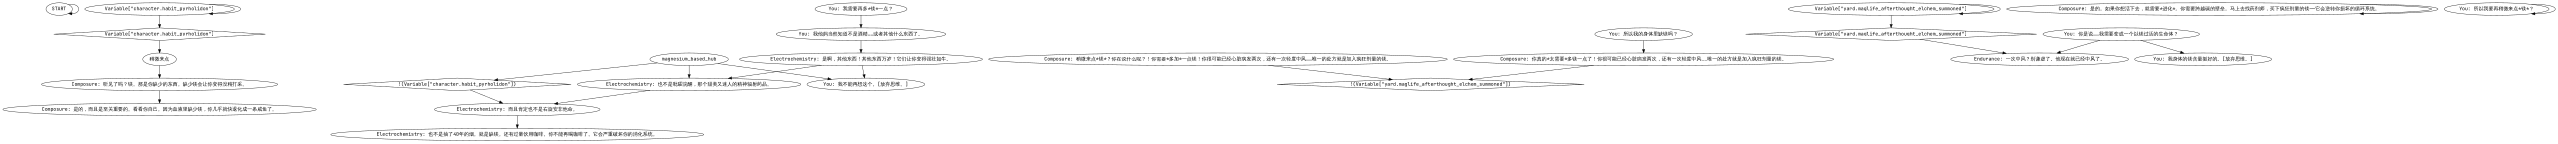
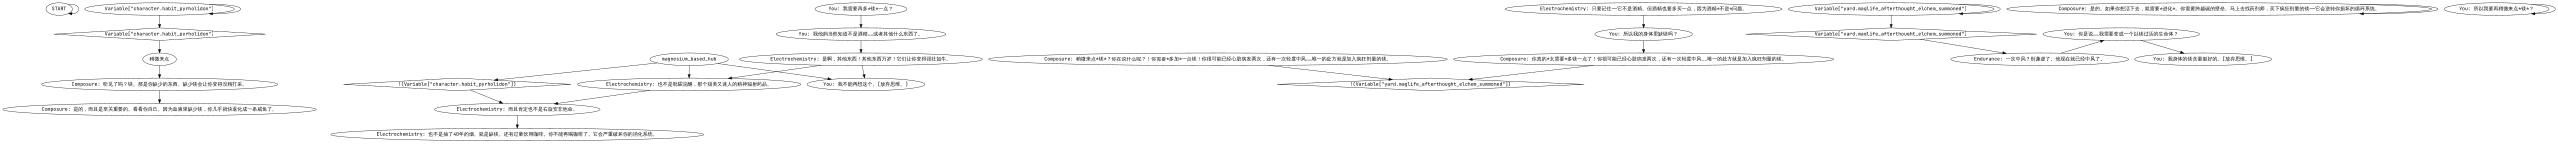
node "Electrochemistry: 只要记住——它不是酒精。但酒精也要多买一点，因为酒精*不是*问题。": added
edge "You: 你是说……我需要变成一个以镁过活的生命体？" -> "Endurance: 一次中风？别谦虚了。他现在就已经中风了。": reversed
